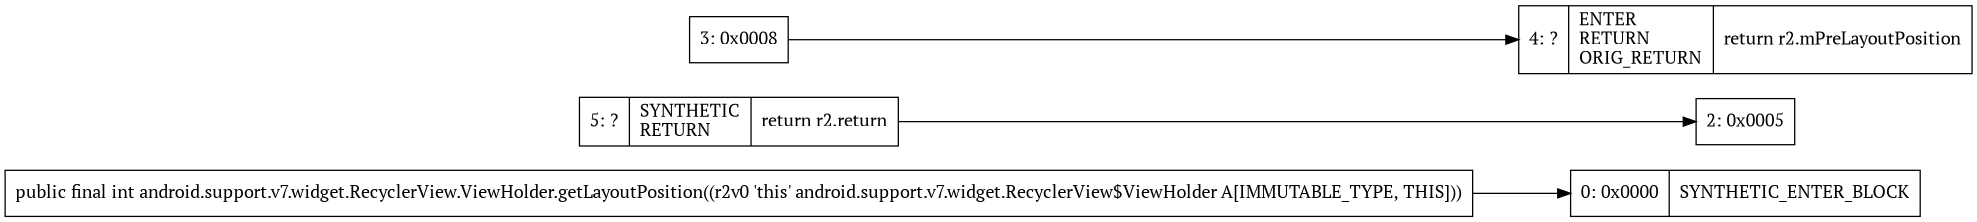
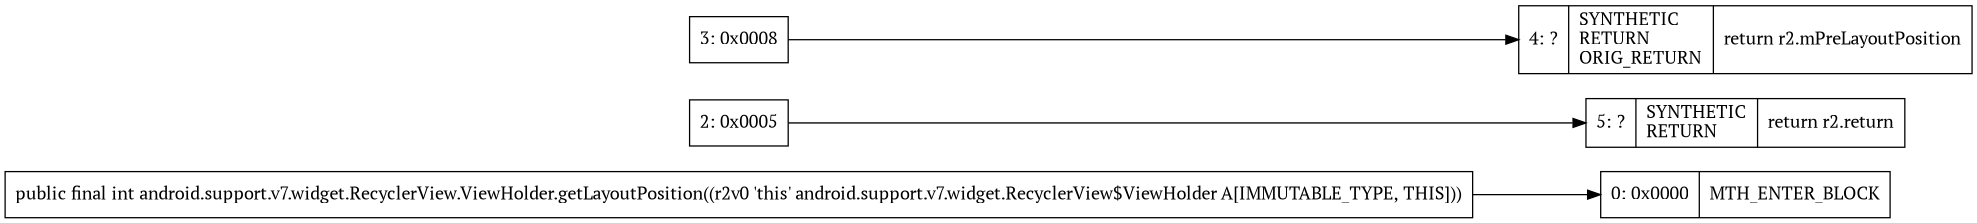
node "4: ?": text "ENTER" -> "SYNTHETIC"
edge "5: ?" -> "2: 0x0005": reversed
node "0: 0x0000": text "SYNTHETIC_ENTER_BLOCK" -> "MTH_ENTER_BLOCK"
